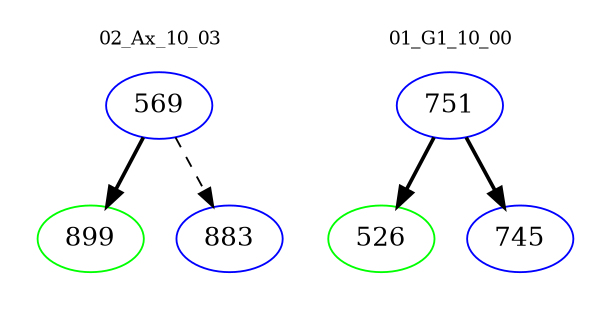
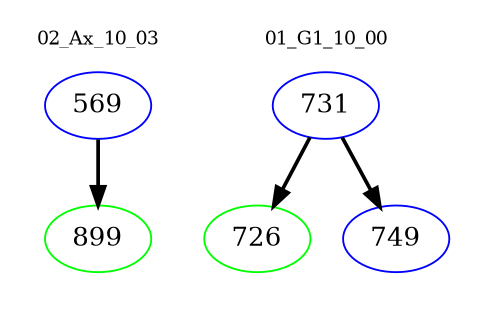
node "751": label "751" -> "731"
node "883": removed
node "526": label "526" -> "726"
node "745": label "745" -> "749"
